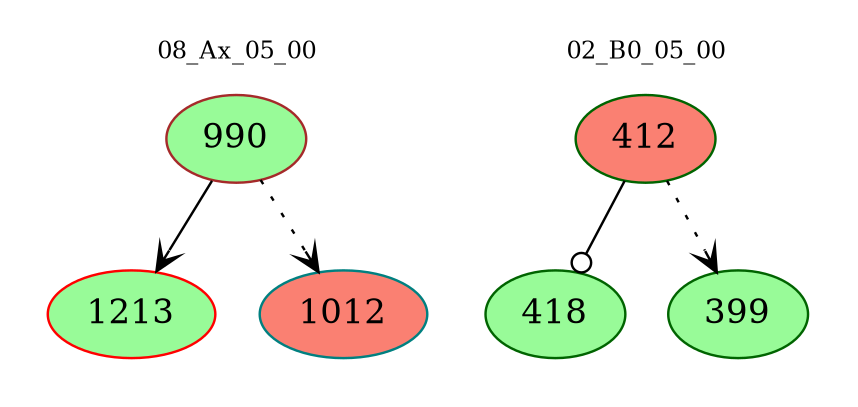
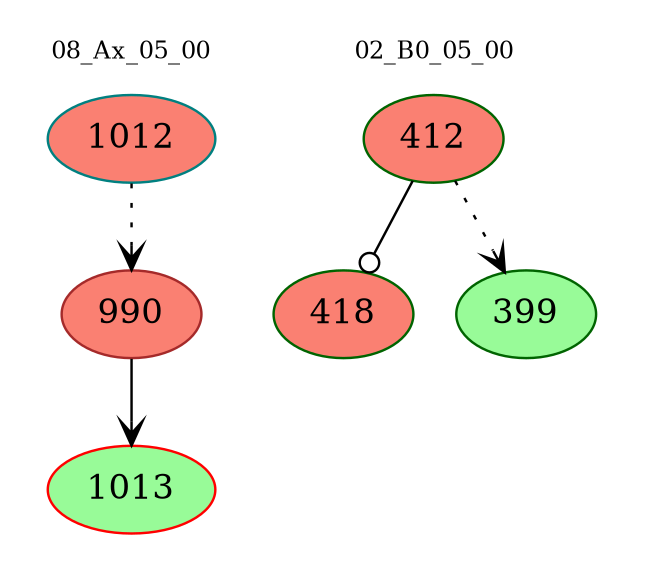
node "990": fillcolor palegreen -> salmon
edge "990" -> "1012": reversed
node "1213": label "1213" -> "1013"
node "418": fillcolor palegreen -> salmon
